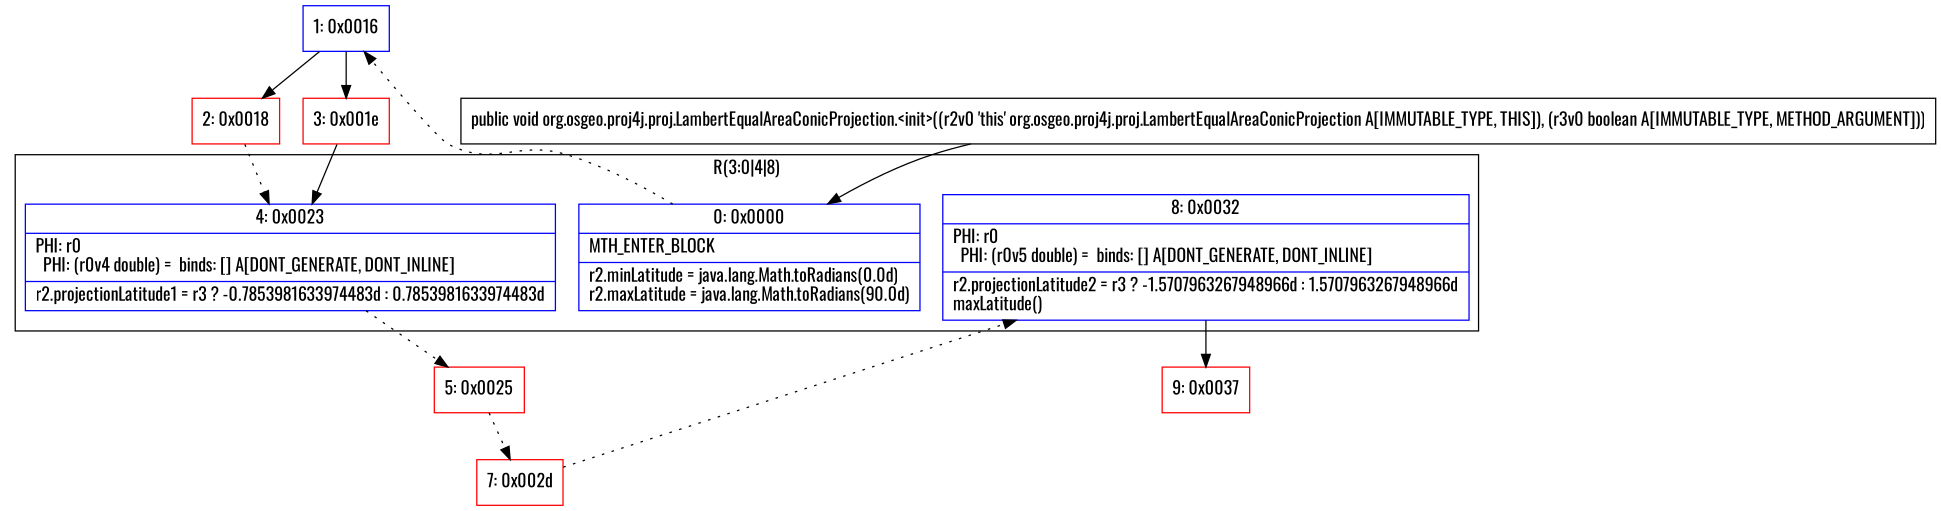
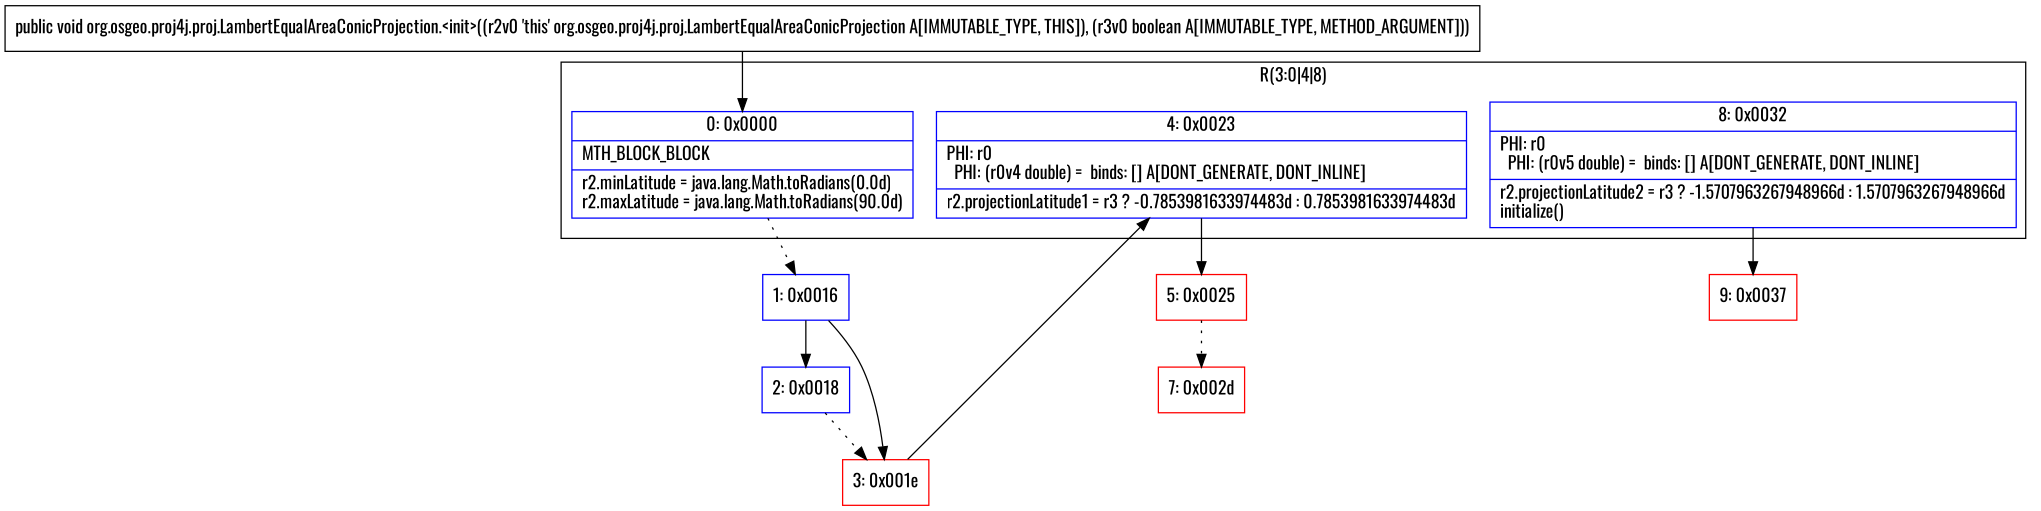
node "2: 0x0018": color red -> blue
edge "2: 0x0018" -> "4: 0x0023": now "2: 0x0018" -> "3: 0x001e"
node "0: 0x0000": text "MTH_ENTER_BLOCK" -> "MTH_BLOCK_BLOCK"
node "8: 0x0032": text "maxLatitude()" -> "initialize()"
edge "4: 0x0023" -> "5: 0x0025": style dotted -> solid
edge "7: 0x002d" -> "8: 0x0032": removed
